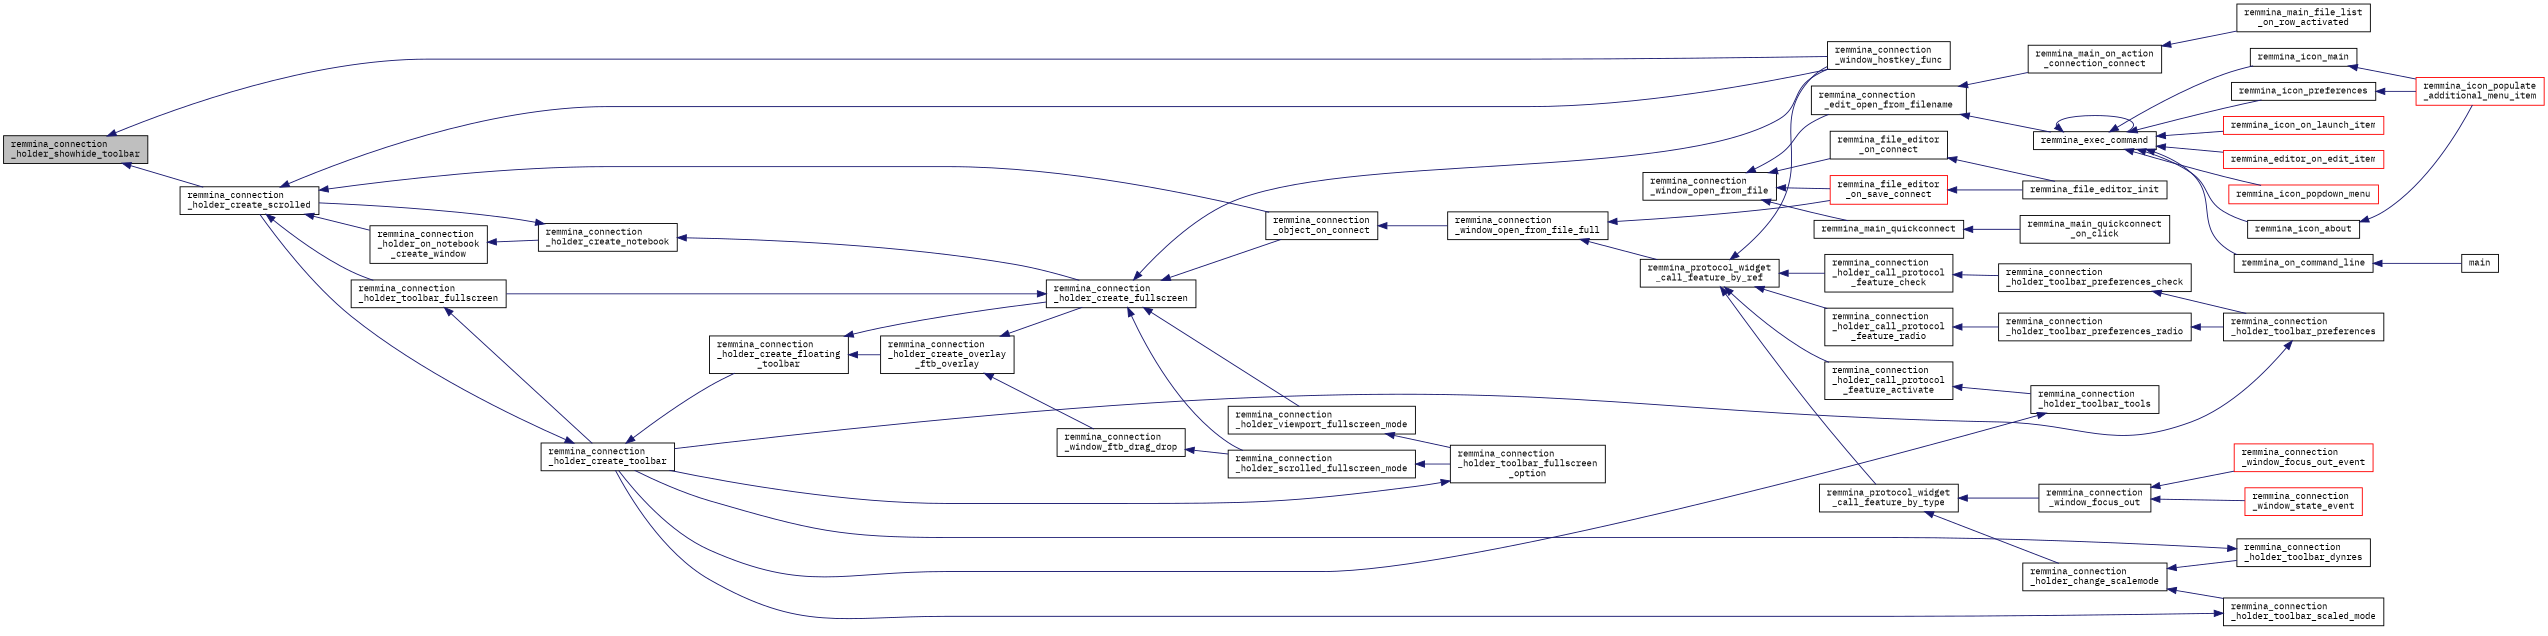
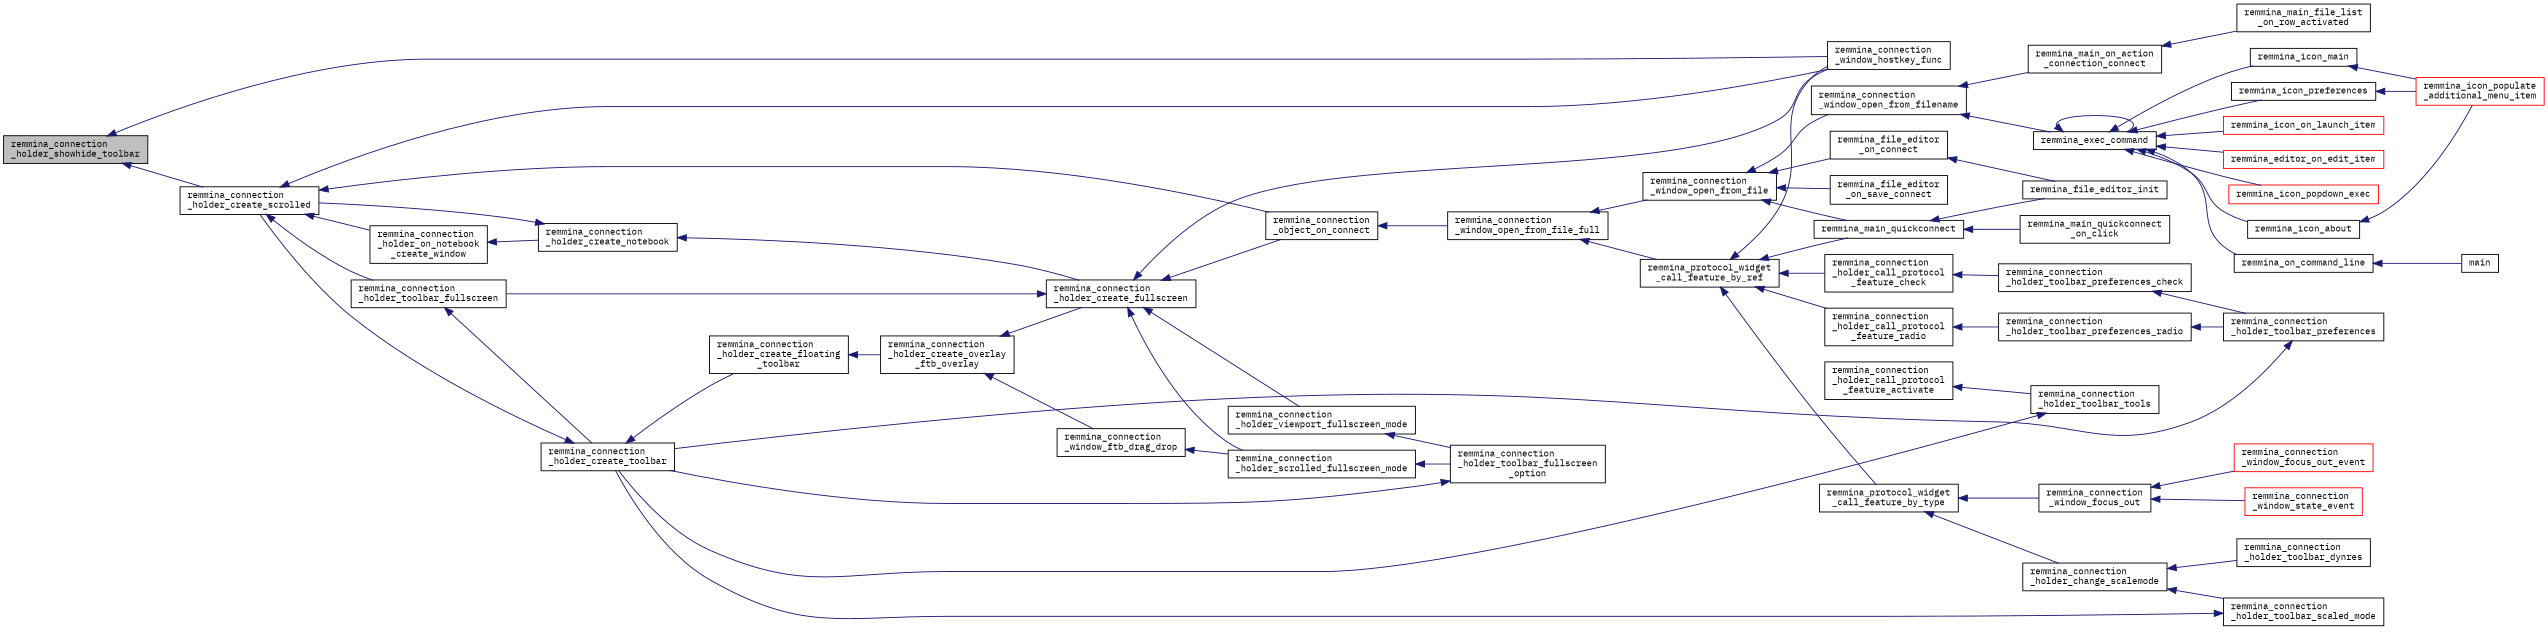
node "remmina_connection _edit_open_from_filename": label "remmina_connection _edit_open_from_filename" -> "remmina_connection _window_open_from_filename"
node "remmina_file_editor _on_save_connect": color red -> black
edge "remmina_file_editor_init" -> "remmina_file_editor _on_save_connect": now "remmina_file_editor_init" -> "remmina_main_quickconnect"
node "remmina_icon_popdown_menu": label "remmina_icon_popdown_menu" -> "remmina_icon_popdown_exec"
edge "remmina_file_editor _on_save_connect" -> "remmina_connection _window_open_from_file_full": now "remmina_connection _window_open_from_file" -> "remmina_connection _window_open_from_file_full"
edge "remmina_connection _holder_create_fullscreen" -> "remmina_connection _holder_create_floating _toolbar": removed
edge "remmina_connection _holder_call_protocol _feature_activate" -> "remmina_protocol_widget _call_feature_by_ref": now "remmina_main_quickconnect" -> "remmina_protocol_widget _call_feature_by_ref"
edge "remmina_connection _holder_create_toolbar" -> "remmina_connection _holder_toolbar_dynres": removed
